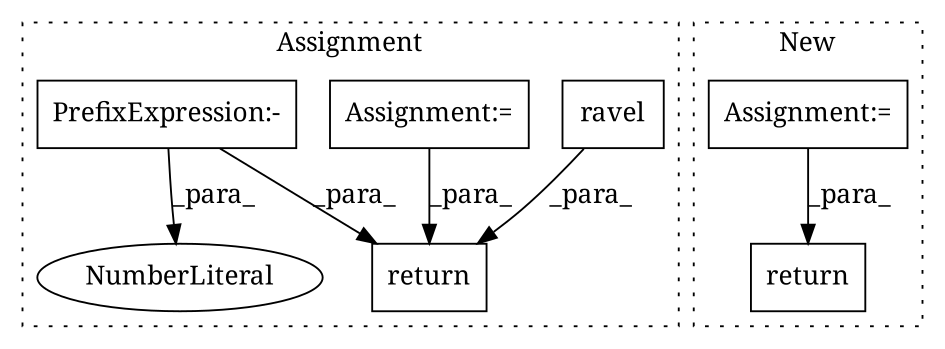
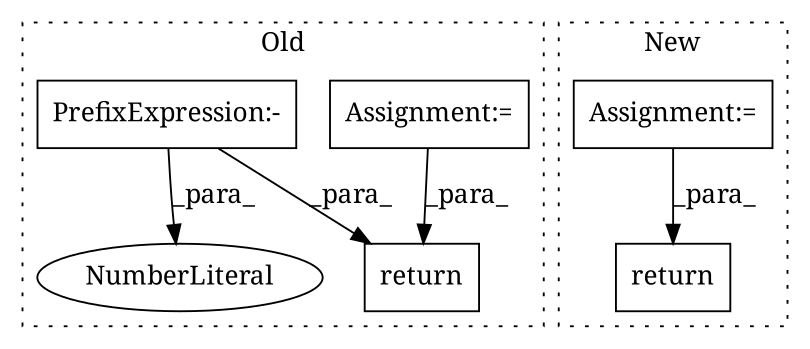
cluster "Assignment": label "Assignment" -> "Old"
node "ravel": removed
